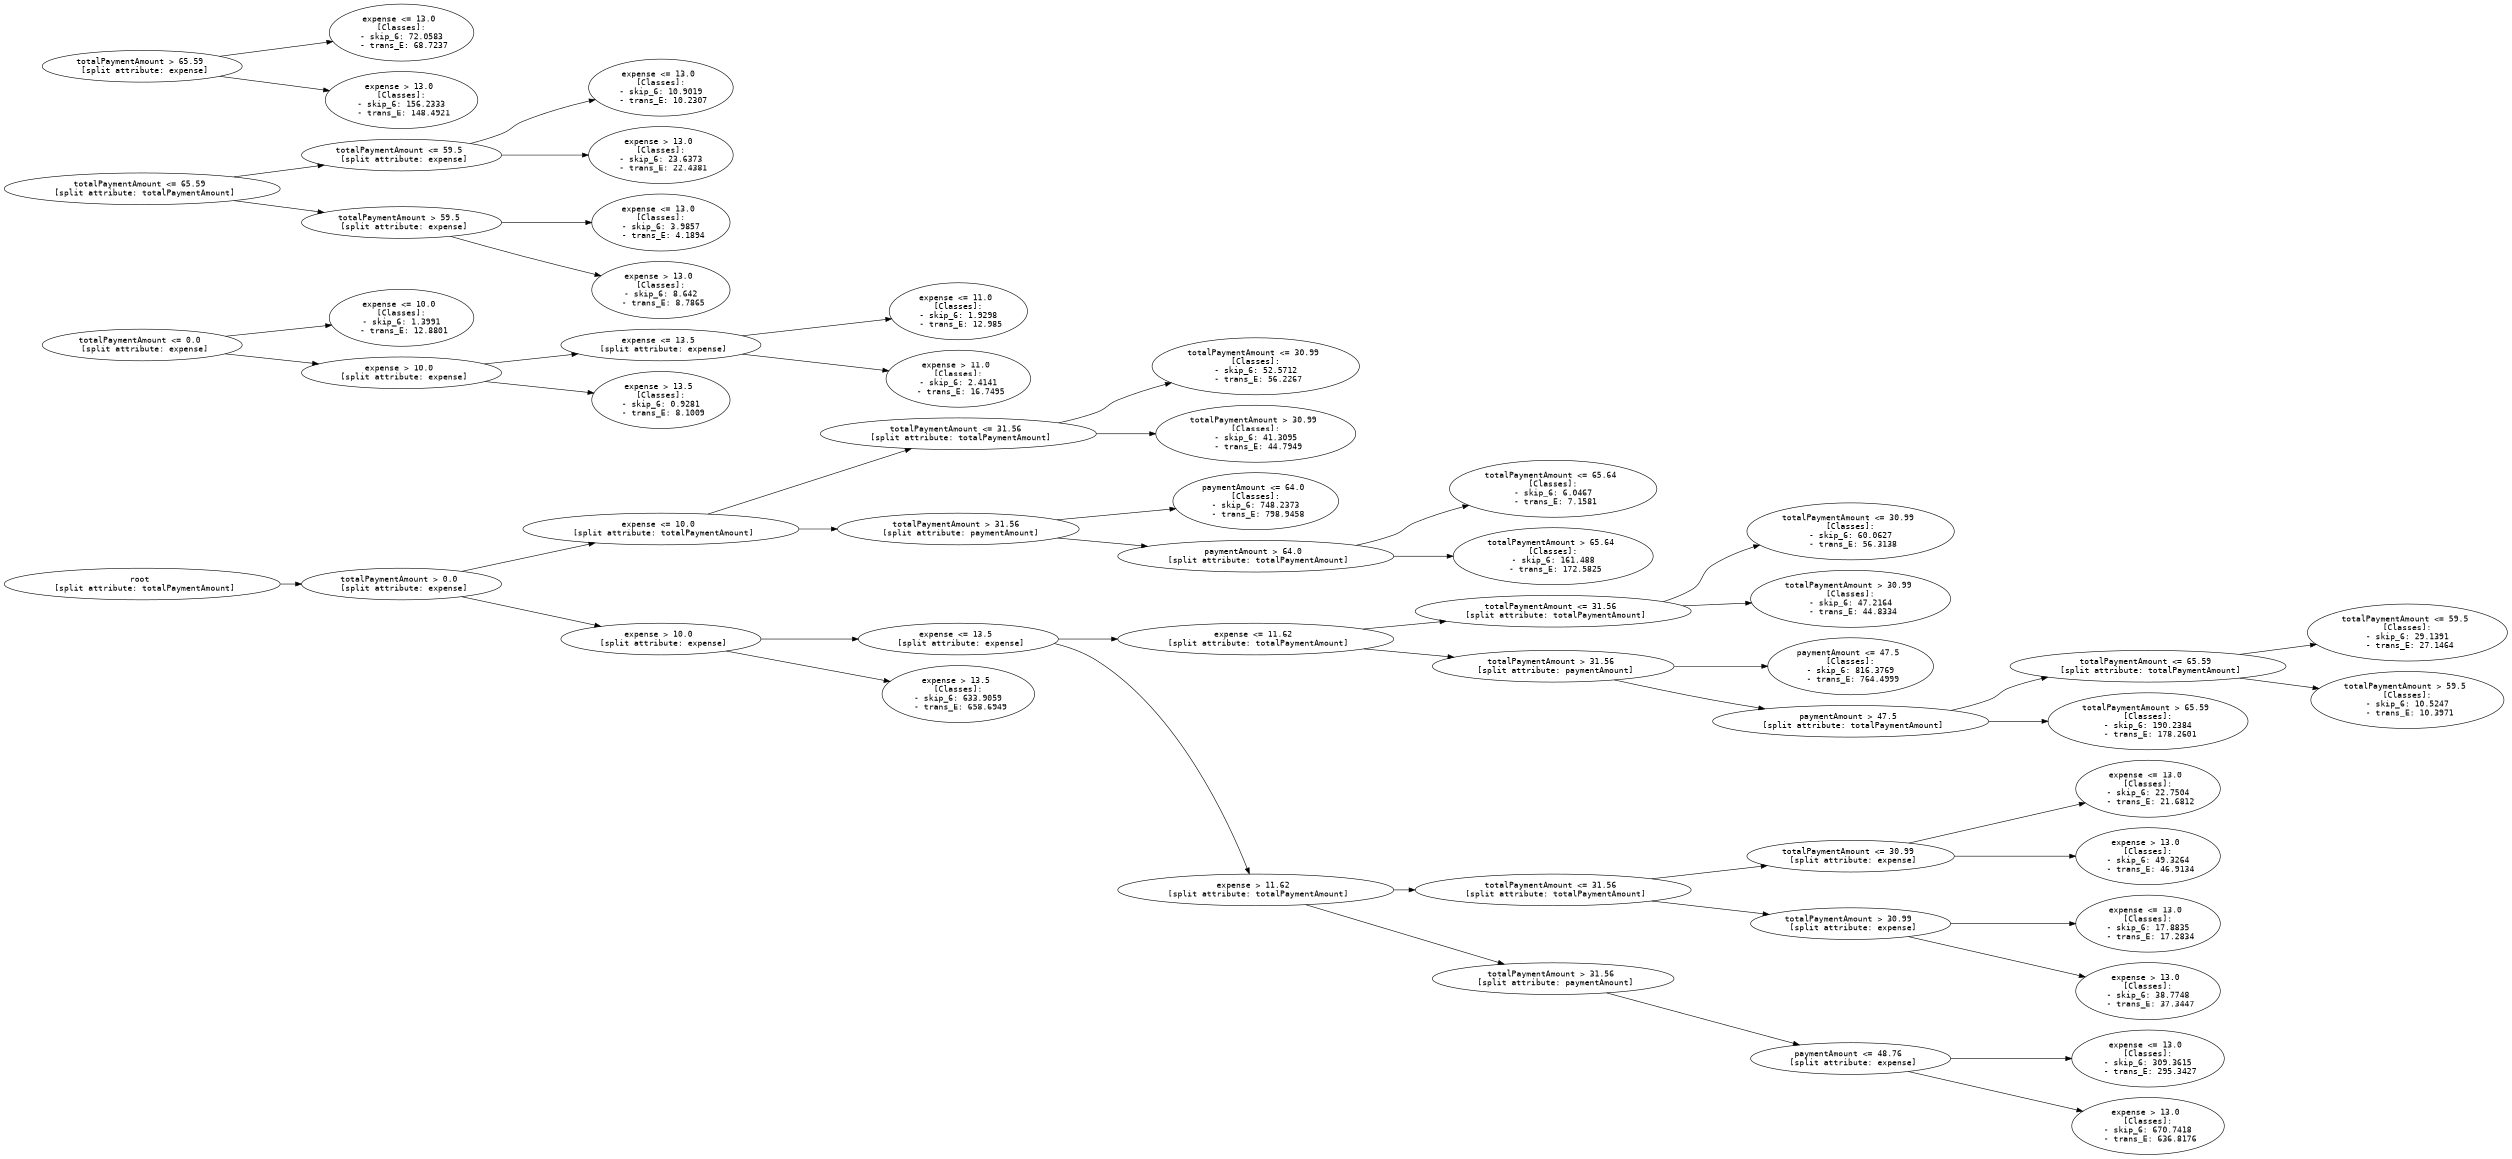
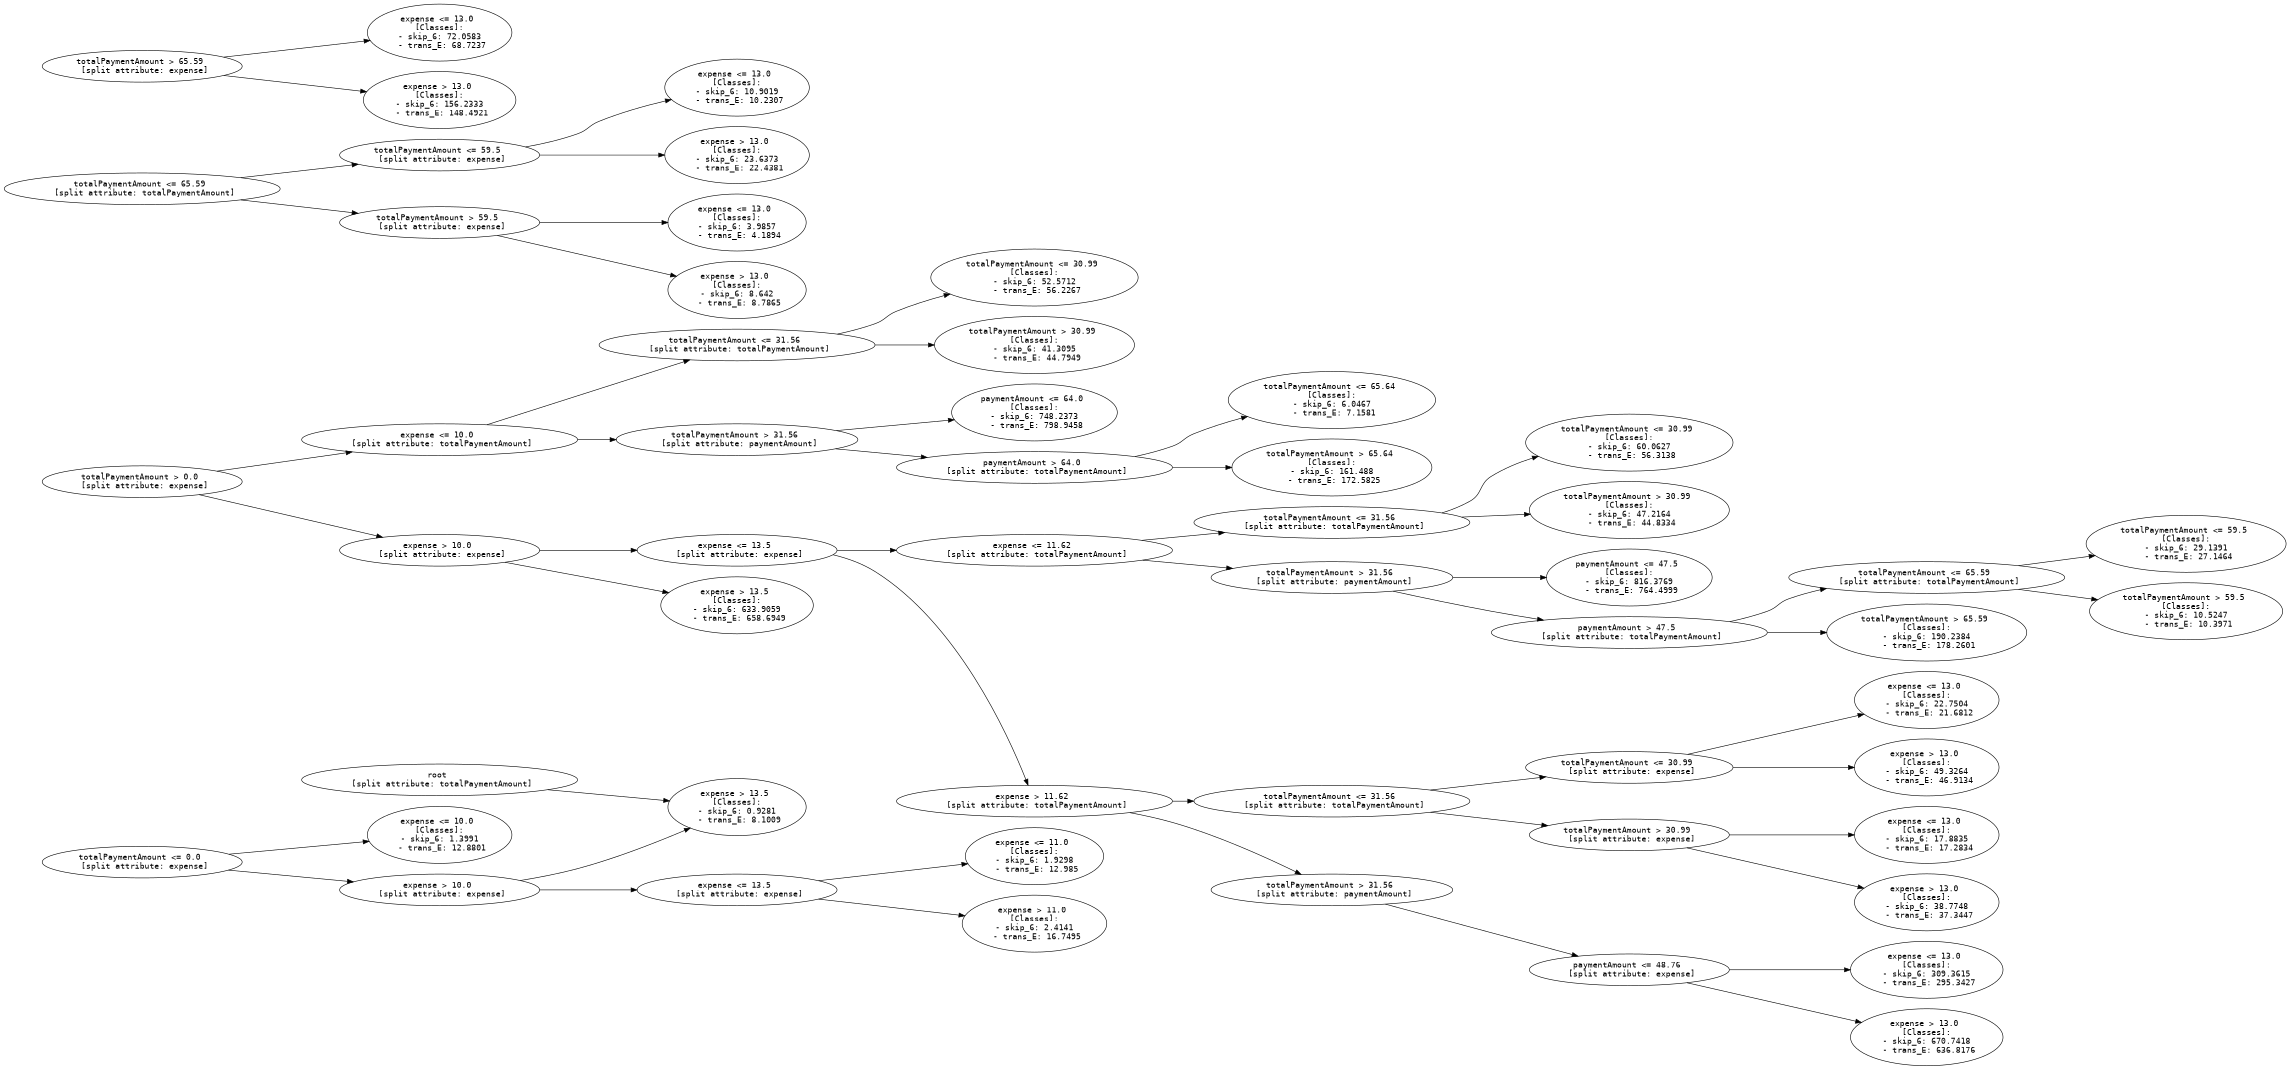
edge "root [split attribute: totalPaymentAmount]" -> "totalPaymentAmount > 0.0 [split attribute: expense]": now "root [split attribute: totalPaymentAmount]" -> "expense > 13.5 [Classes]: - skip_6: 0.9281 - trans_E: 8.1009"
